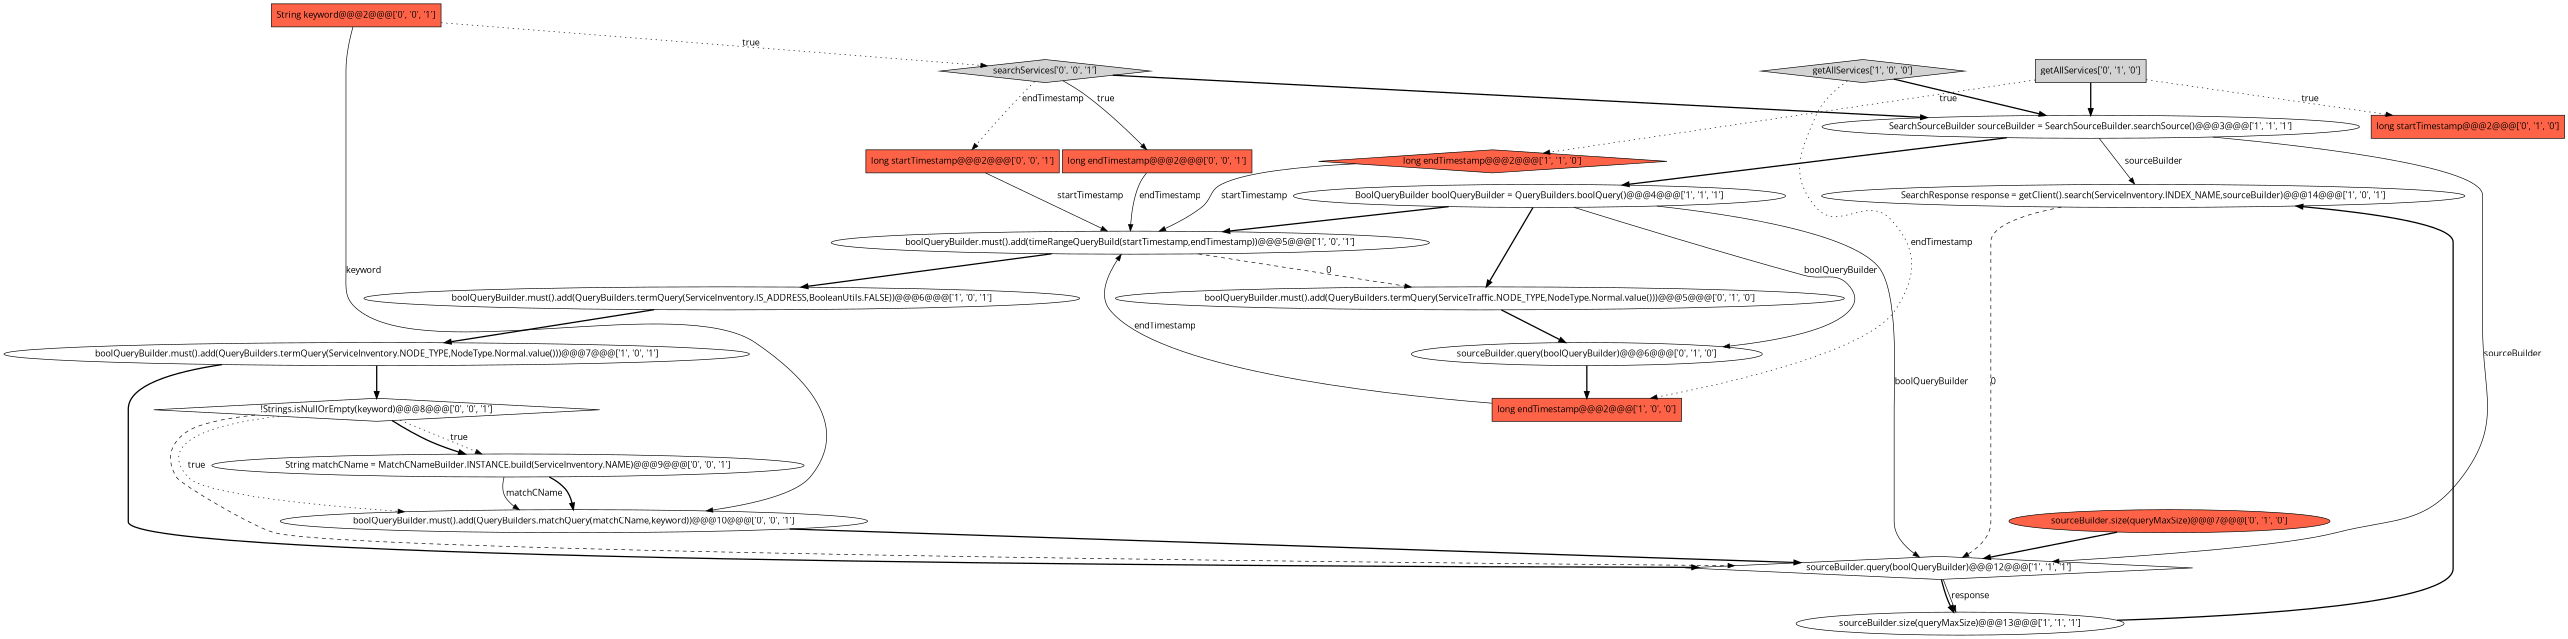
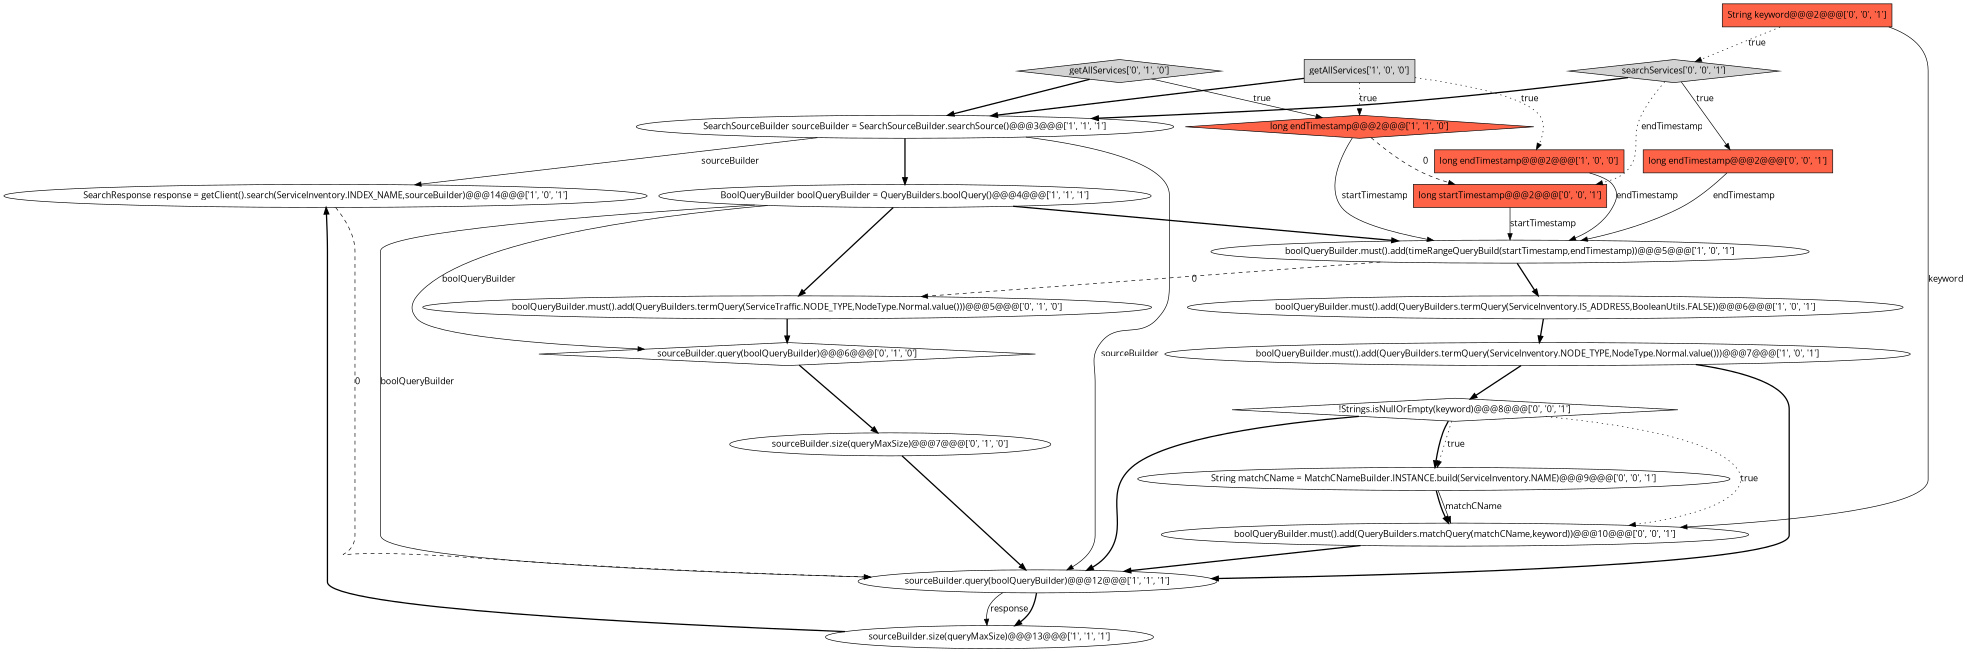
node "getAllServices['1', '0', '0']": shape diamond -> box
node "getAllServices['0', '1', '0']": shape box -> diamond
edge "getAllServices['1', '0', '0']" -> "long endTimestamp@@@2@@@['1', '1', '0']": added, label "true"
edge "getAllServices['0', '1', '0']" -> "long endTimestamp@@@2@@@['1', '1', '0']": style dotted -> solid
node "long startTimestamp@@@2@@@['0', '1', '0']": removed
edge "long endTimestamp@@@2@@@['1', '1', '0']" -> "long startTimestamp@@@2@@@['0', '0', '1']": added, label "0"
edge "getAllServices['1', '0', '0']" -> "long endTimestamp@@@2@@@['1', '0', '0']": label "endTimestamp" -> "true"
node "sourceBuilder.query(boolQueryBuilder)@@@6@@@['0', '1', '0']": shape ellipse -> diamond
edge "sourceBuilder.query(boolQueryBuilder)@@@6@@@['0', '1', '0']" -> "long endTimestamp@@@2@@@['1', '0', '0']": now "sourceBuilder.query(boolQueryBuilder)@@@6@@@['0', '1', '0']" -> "sourceBuilder.size(queryMaxSize)@@@7@@@['0', '1', '0']"
node "sourceBuilder.size(queryMaxSize)@@@7@@@['0', '1', '0']": fillcolor tomato -> white
edge "!Strings.isNullOrEmpty(keyword)@@@8@@@['0', '0', '1']" -> "sourceBuilder.query(boolQueryBuilder)@@@12@@@['1', '1', '1']": style dashed -> bold
node "sourceBuilder.query(boolQueryBuilder)@@@12@@@['1', '1', '1']": shape diamond -> ellipse
